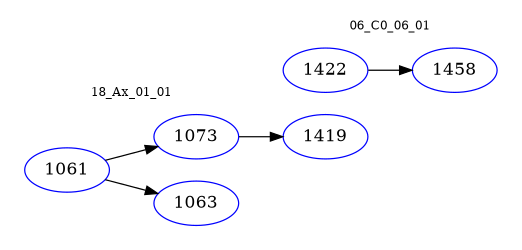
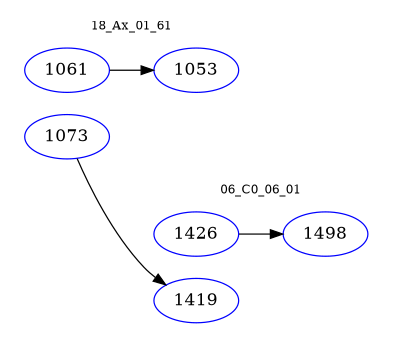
node "1422": label "1422" -> "1426"
node "1458": label "1458" -> "1498"
cluster "18_Ax_01_01": label "18_Ax_01_01" -> "18_Ax_01_61"
edge "1061" -> "1073": removed
node "1063": label "1063" -> "1053"
